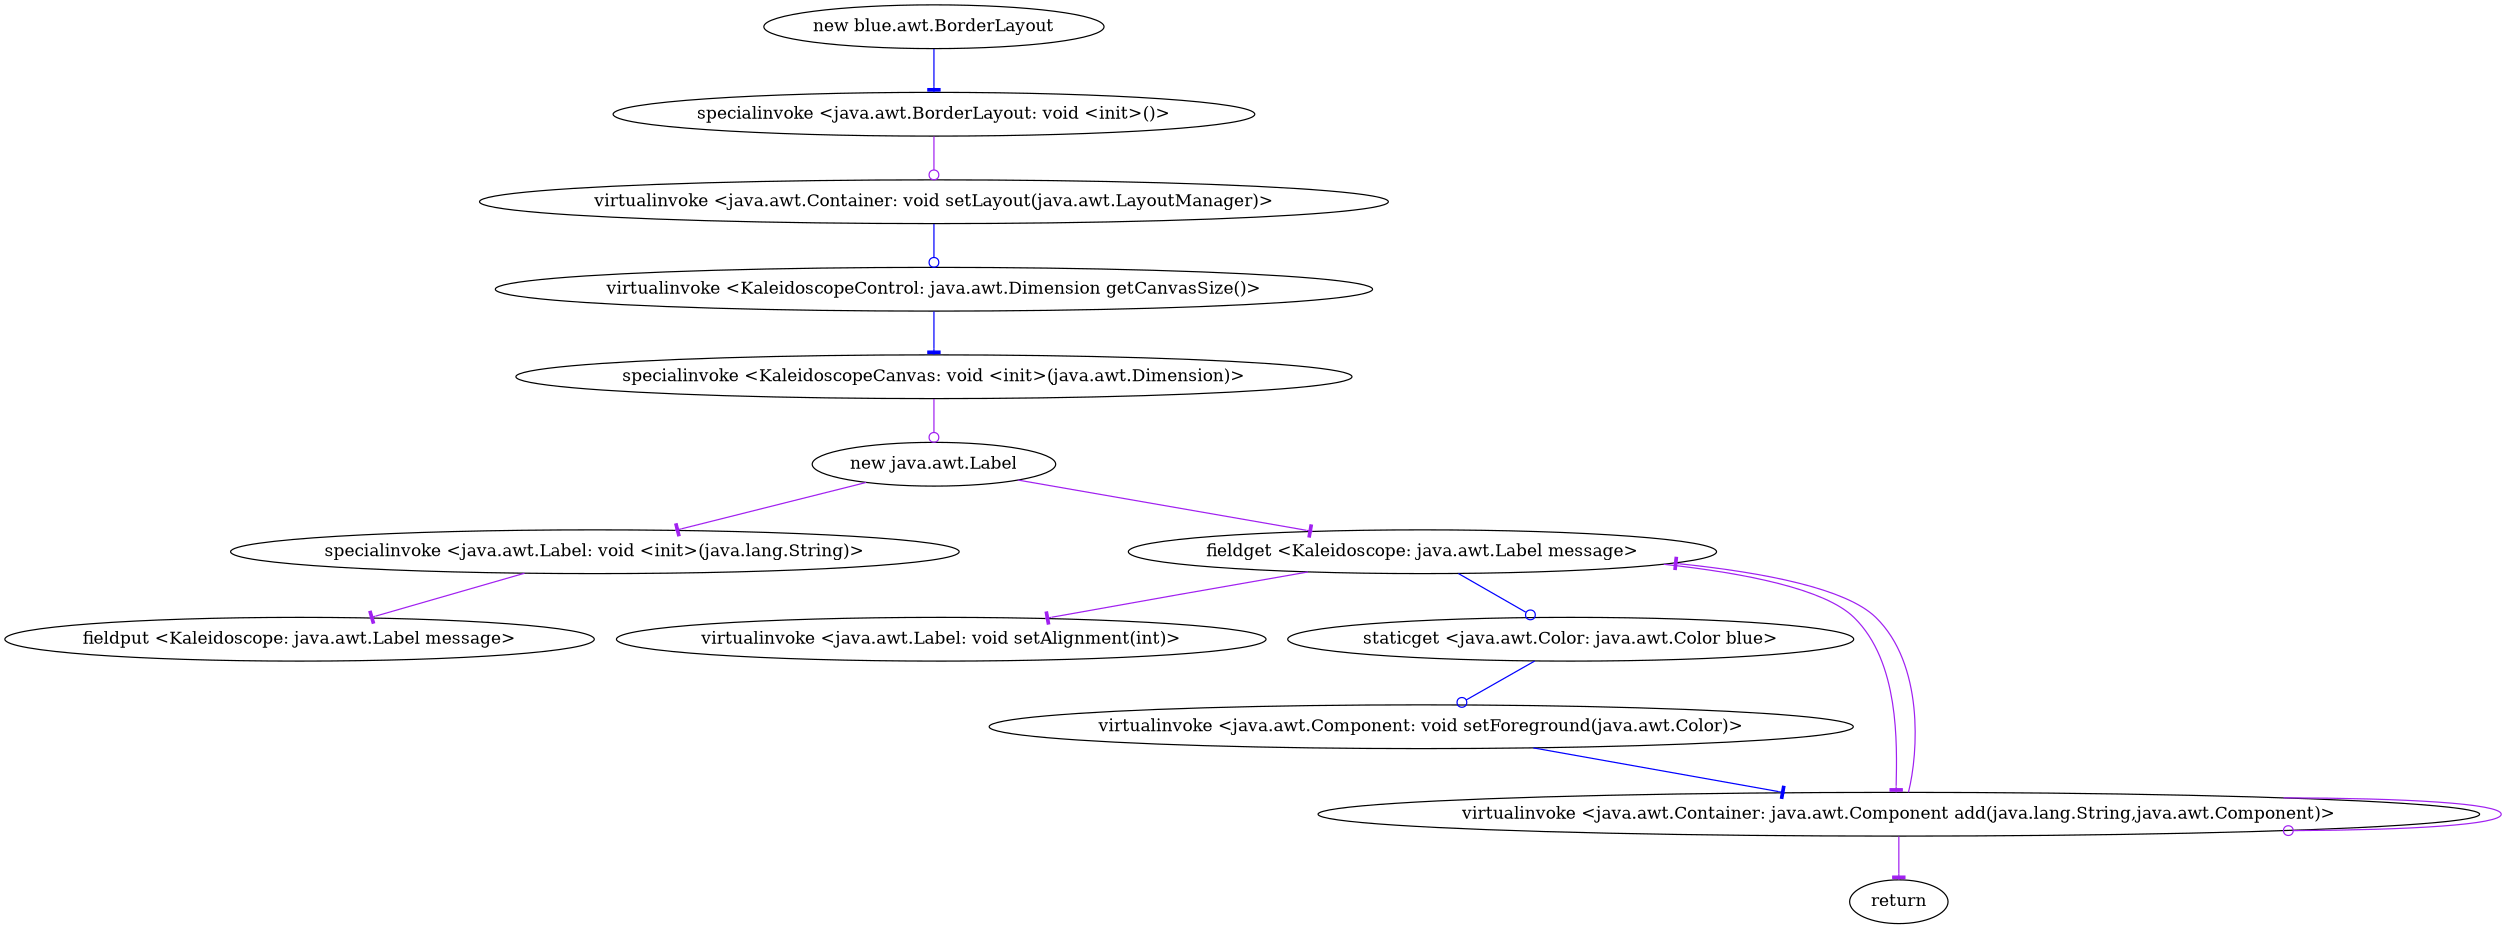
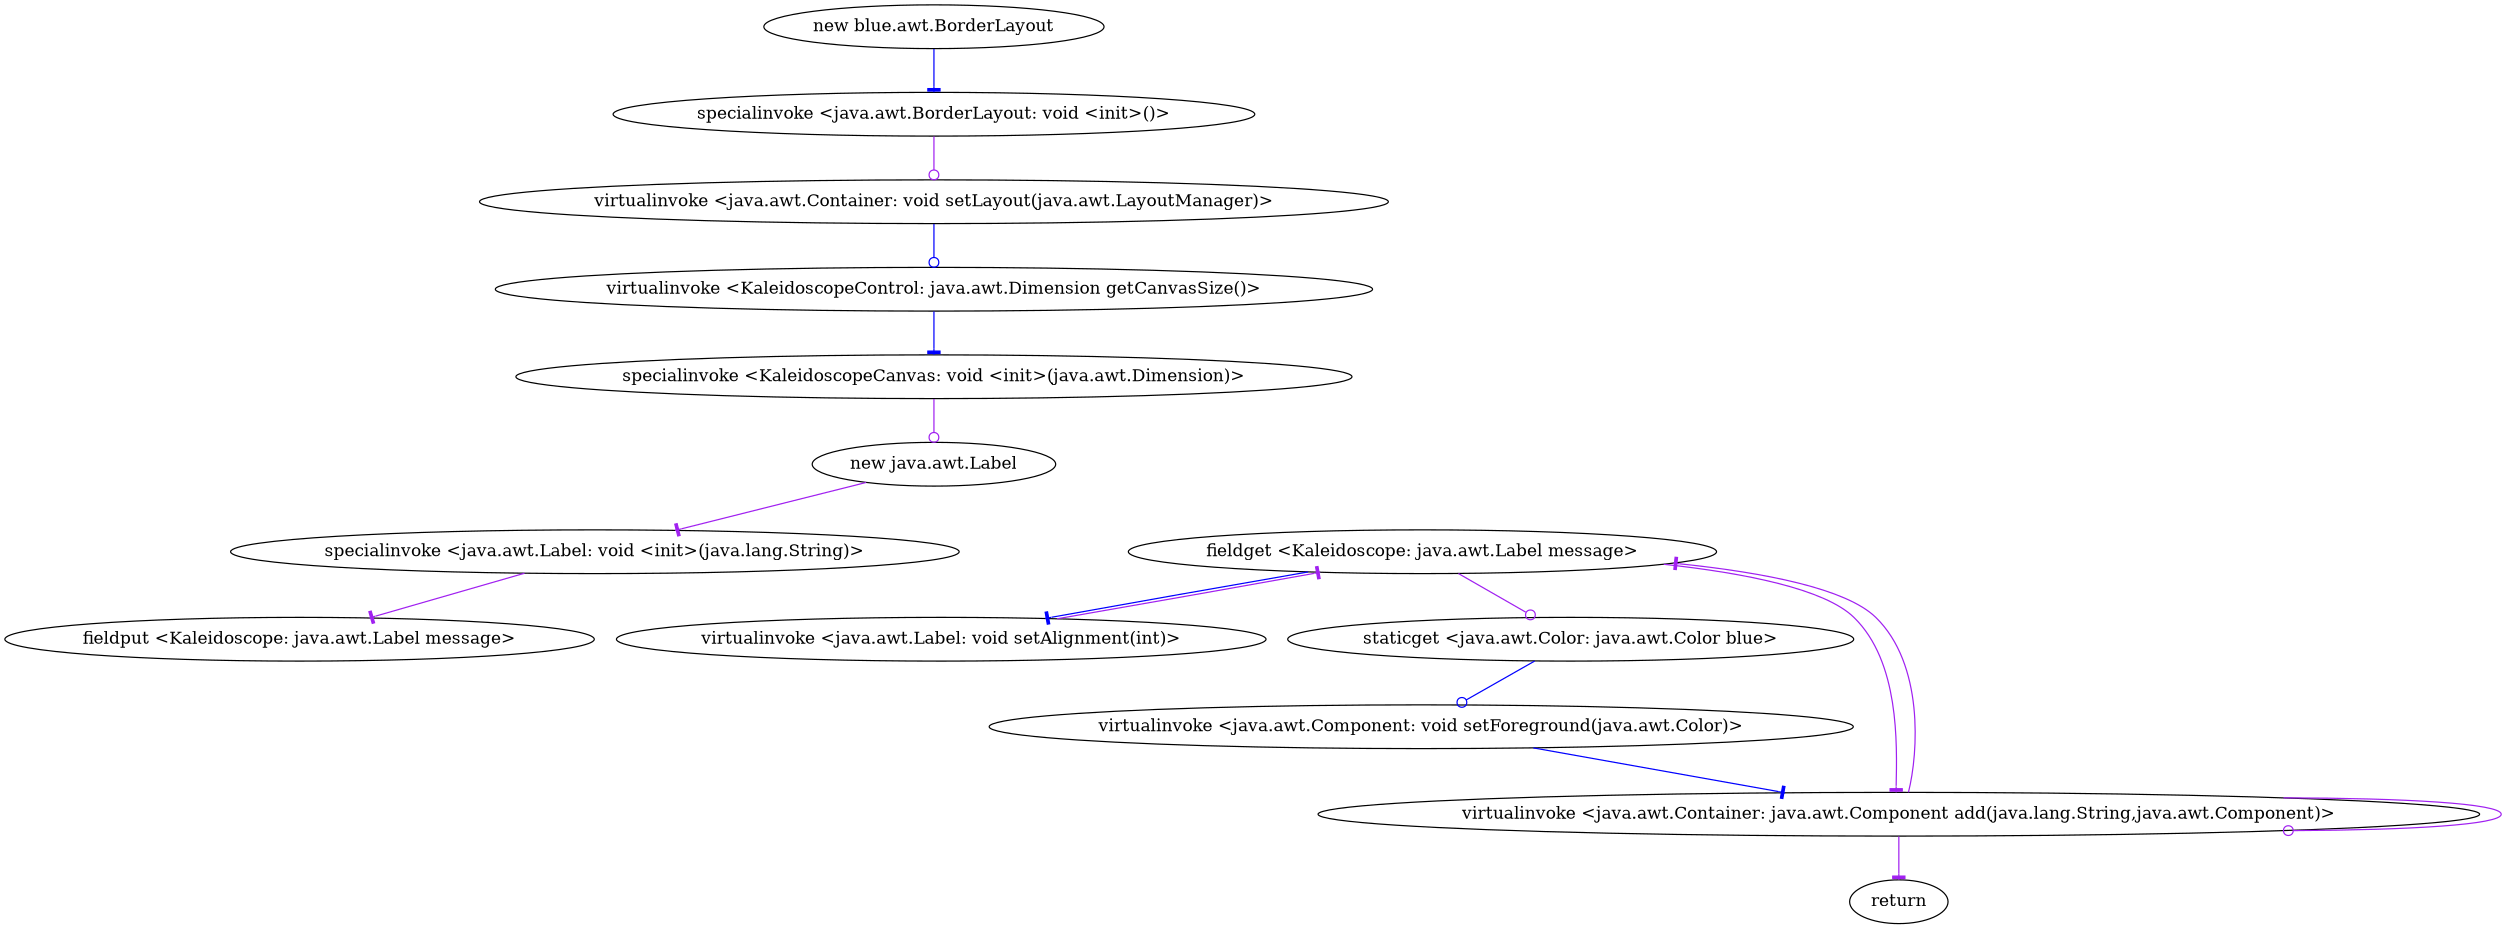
edge "new java.awt.Label" -> "fieldget <Kaleidoscope: java.awt.Label message>": now "virtualinvoke <java.awt.Label: void setAlignment(int)>" -> "fieldget <Kaleidoscope: java.awt.Label message>"
edge "fieldget <Kaleidoscope: java.awt.Label message>" -> "staticget <java.awt.Color: java.awt.Color blue>": color blue -> purple
edge "fieldget <Kaleidoscope: java.awt.Label message>" -> "virtualinvoke <java.awt.Label: void setAlignment(int)>": color purple -> blue
